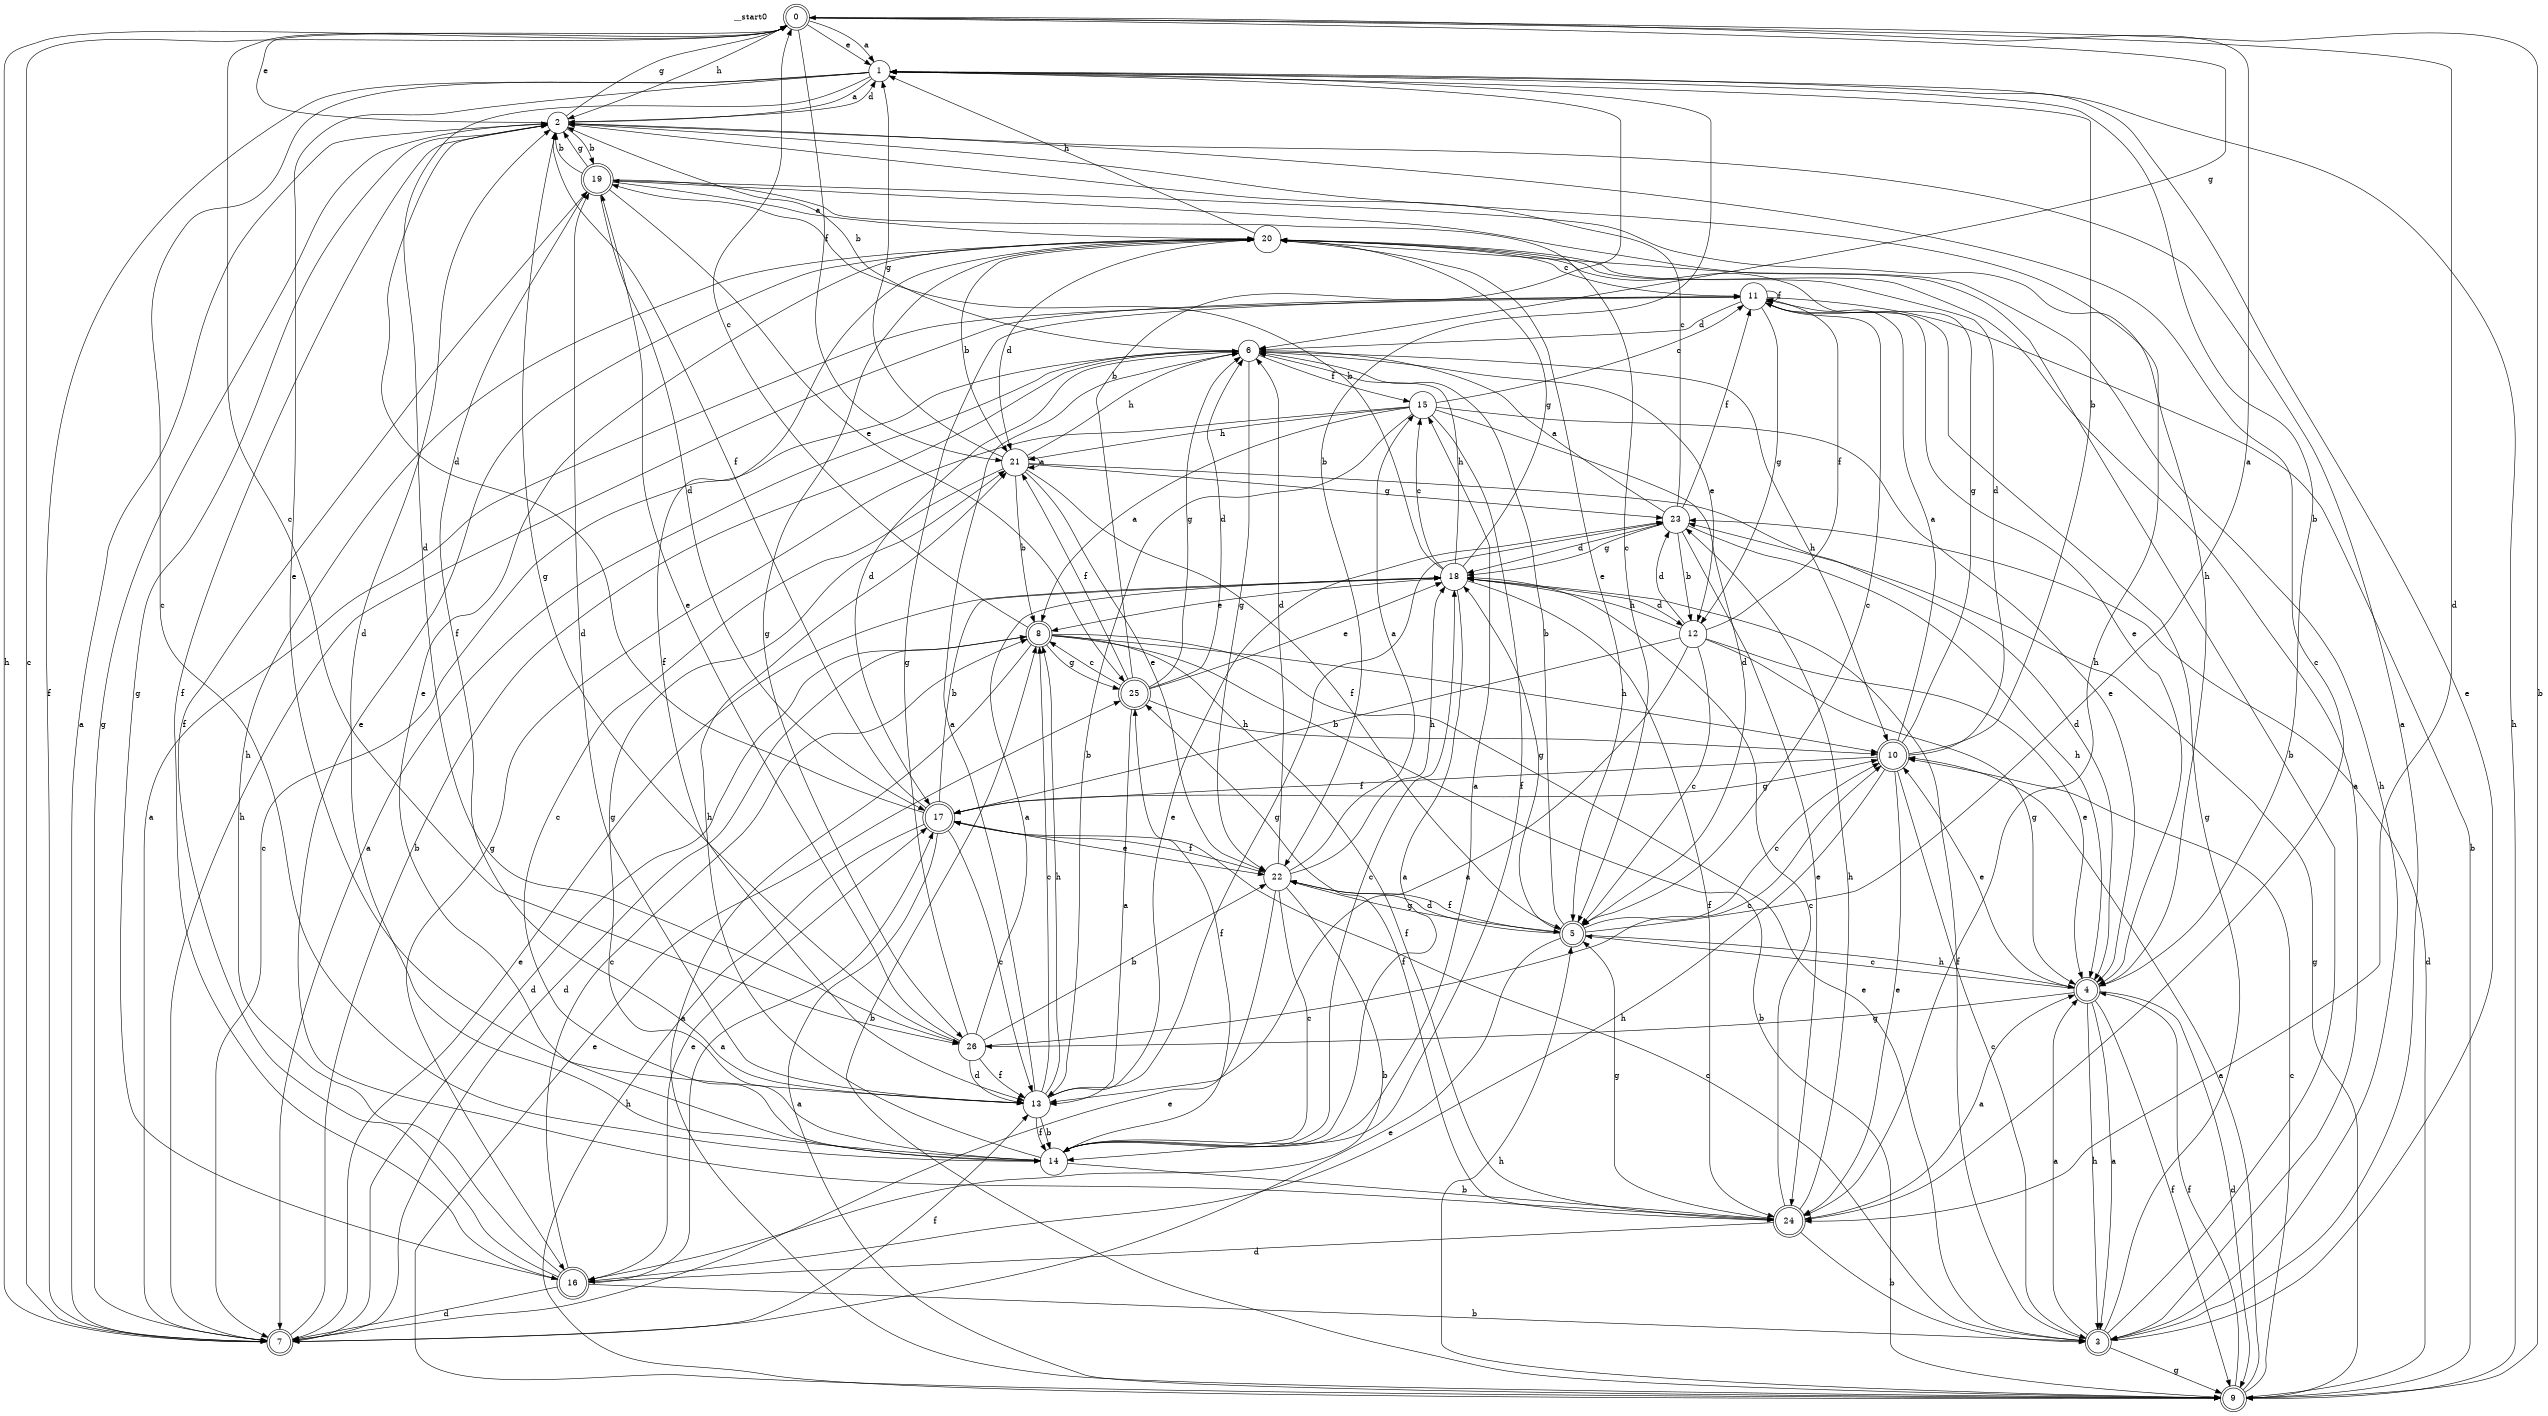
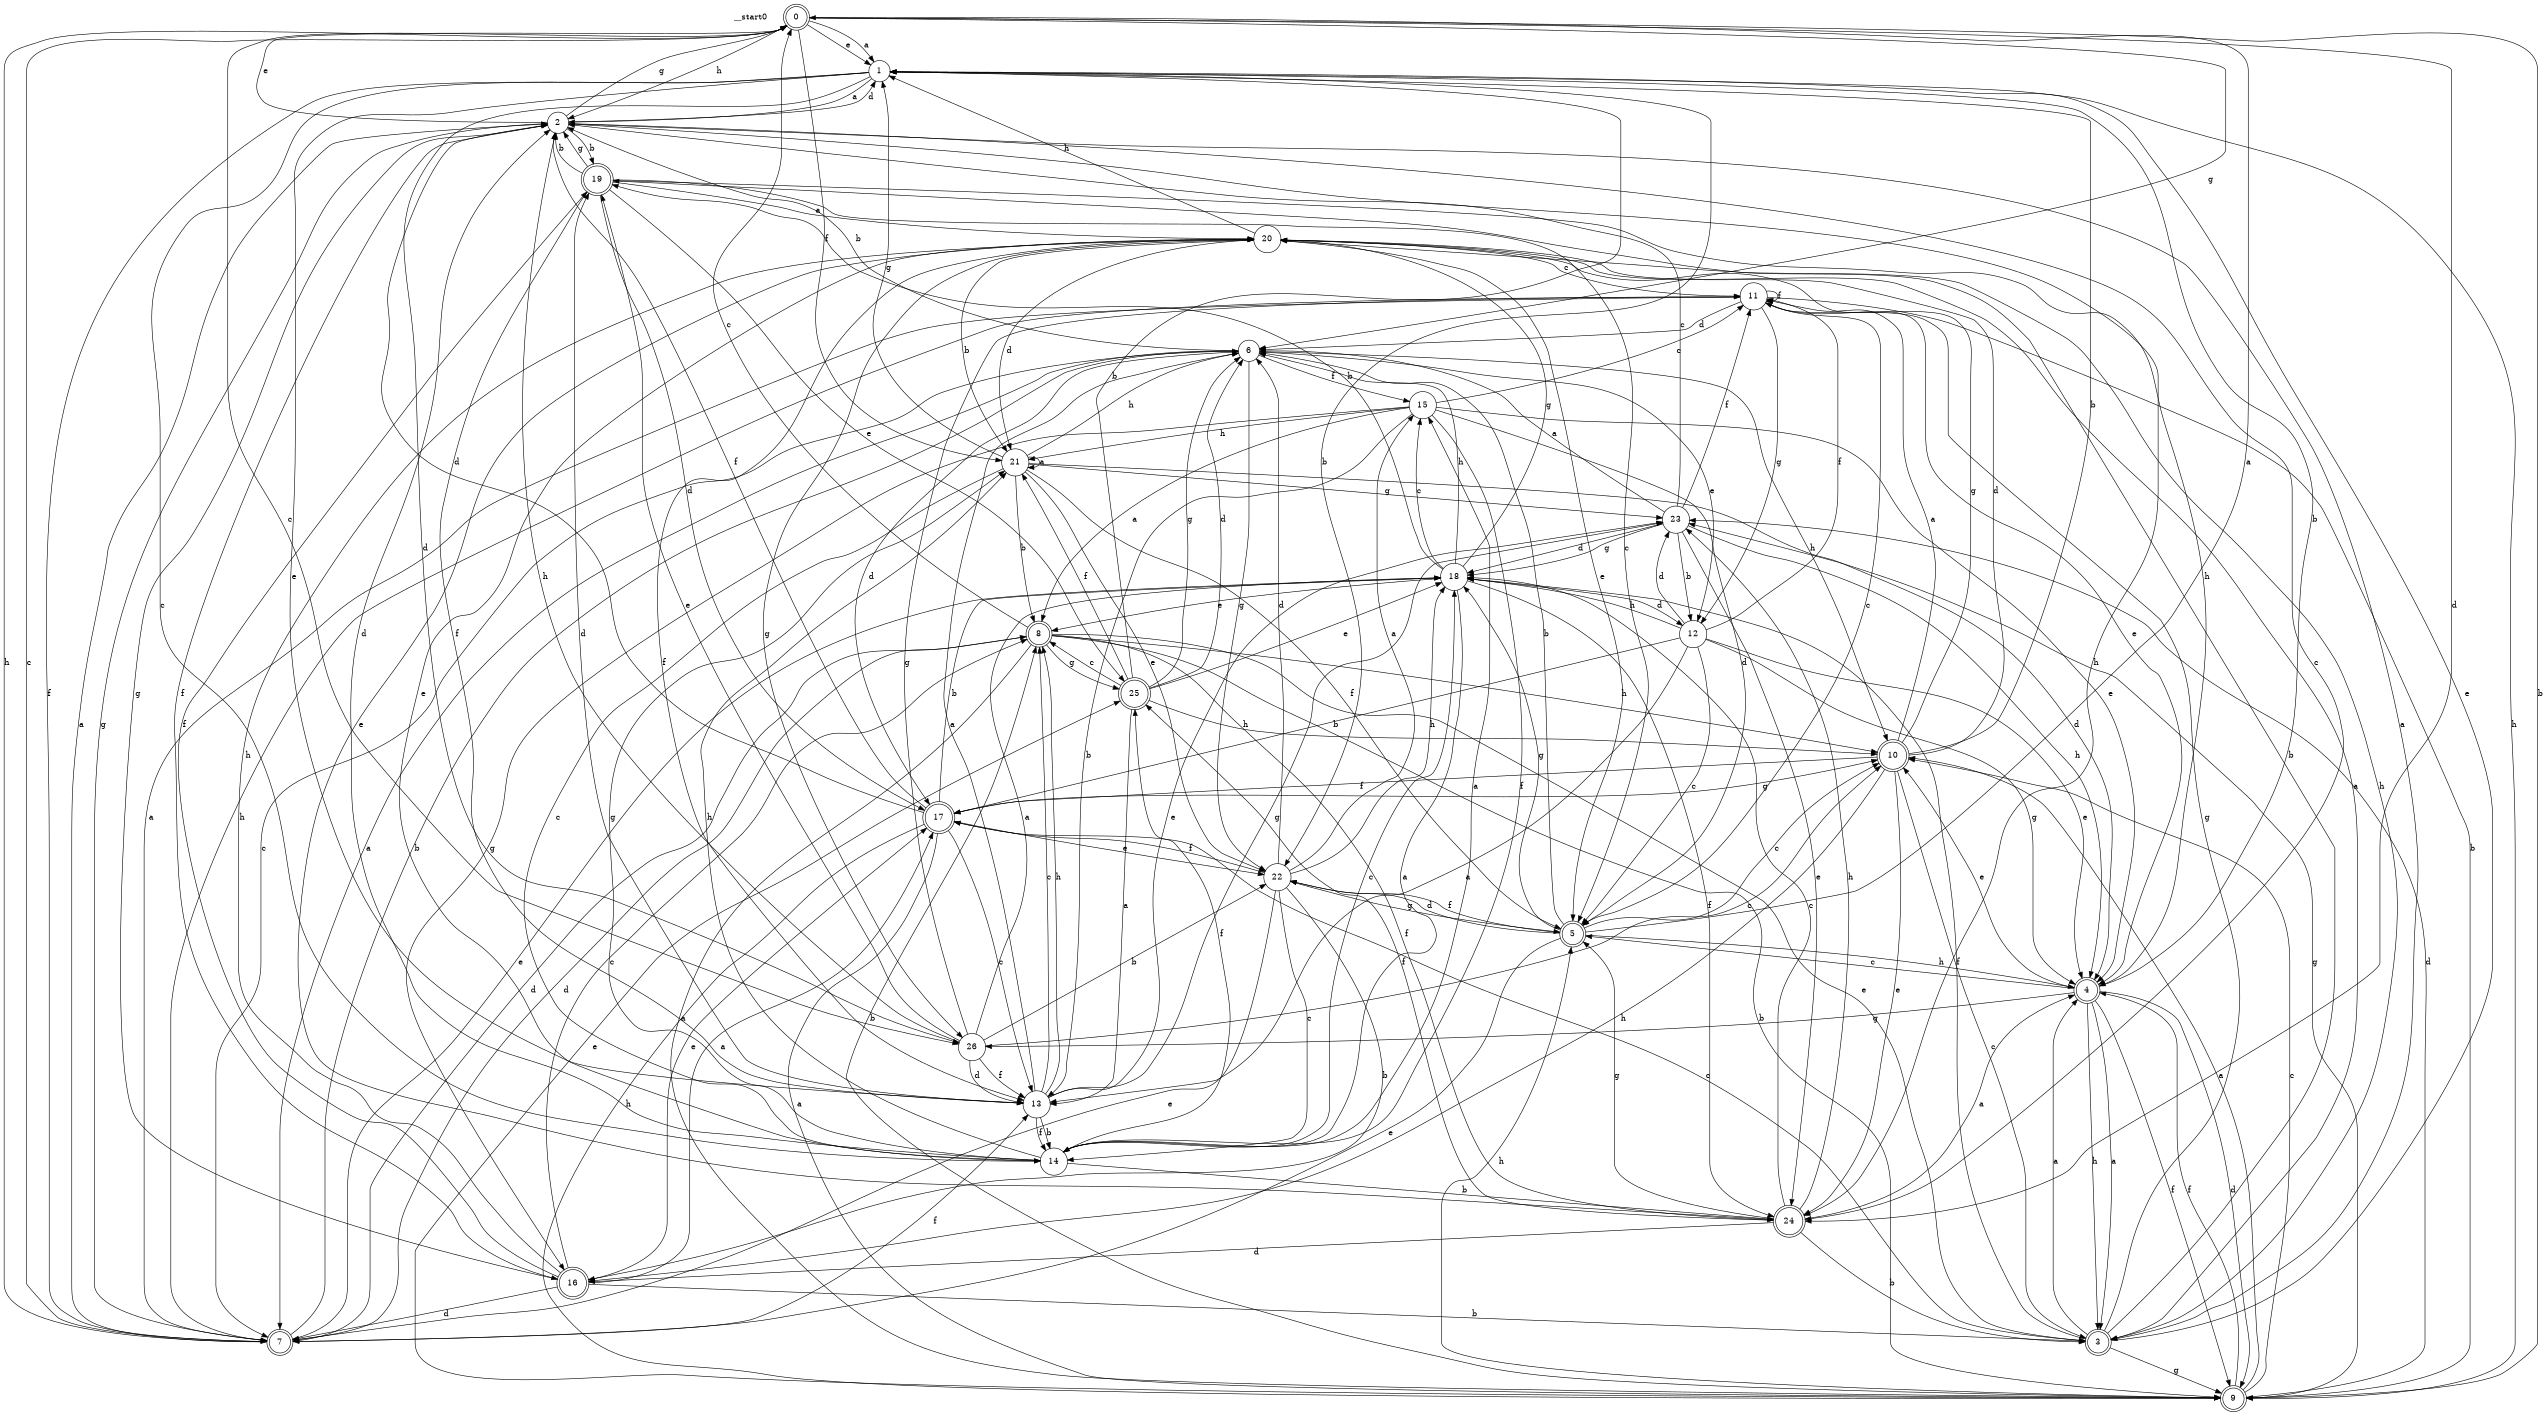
edge "26" -> "2": label "g" -> "h"
